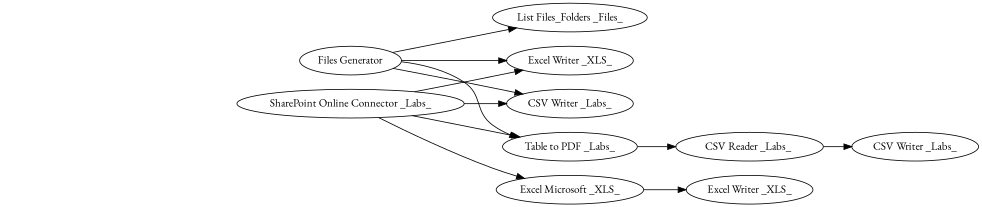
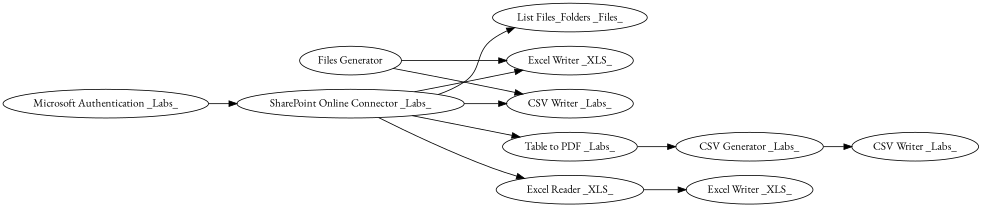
edge "Files Generator" -> "List Files_Folders _Files_": now "SharePoint Online Connector _Labs_" -> "List Files_Folders _Files_"
edge "Files Generator" -> "Table to PDF _Labs_": removed
node "Microsoft Authentication _Labs_": added
node "CSV Reader _Labs_": label "CSV Reader _Labs_" -> "CSV Generator _Labs_"
node "Excel Microsoft _XLS_": label "Excel Microsoft _XLS_" -> "Excel Reader _XLS_"
